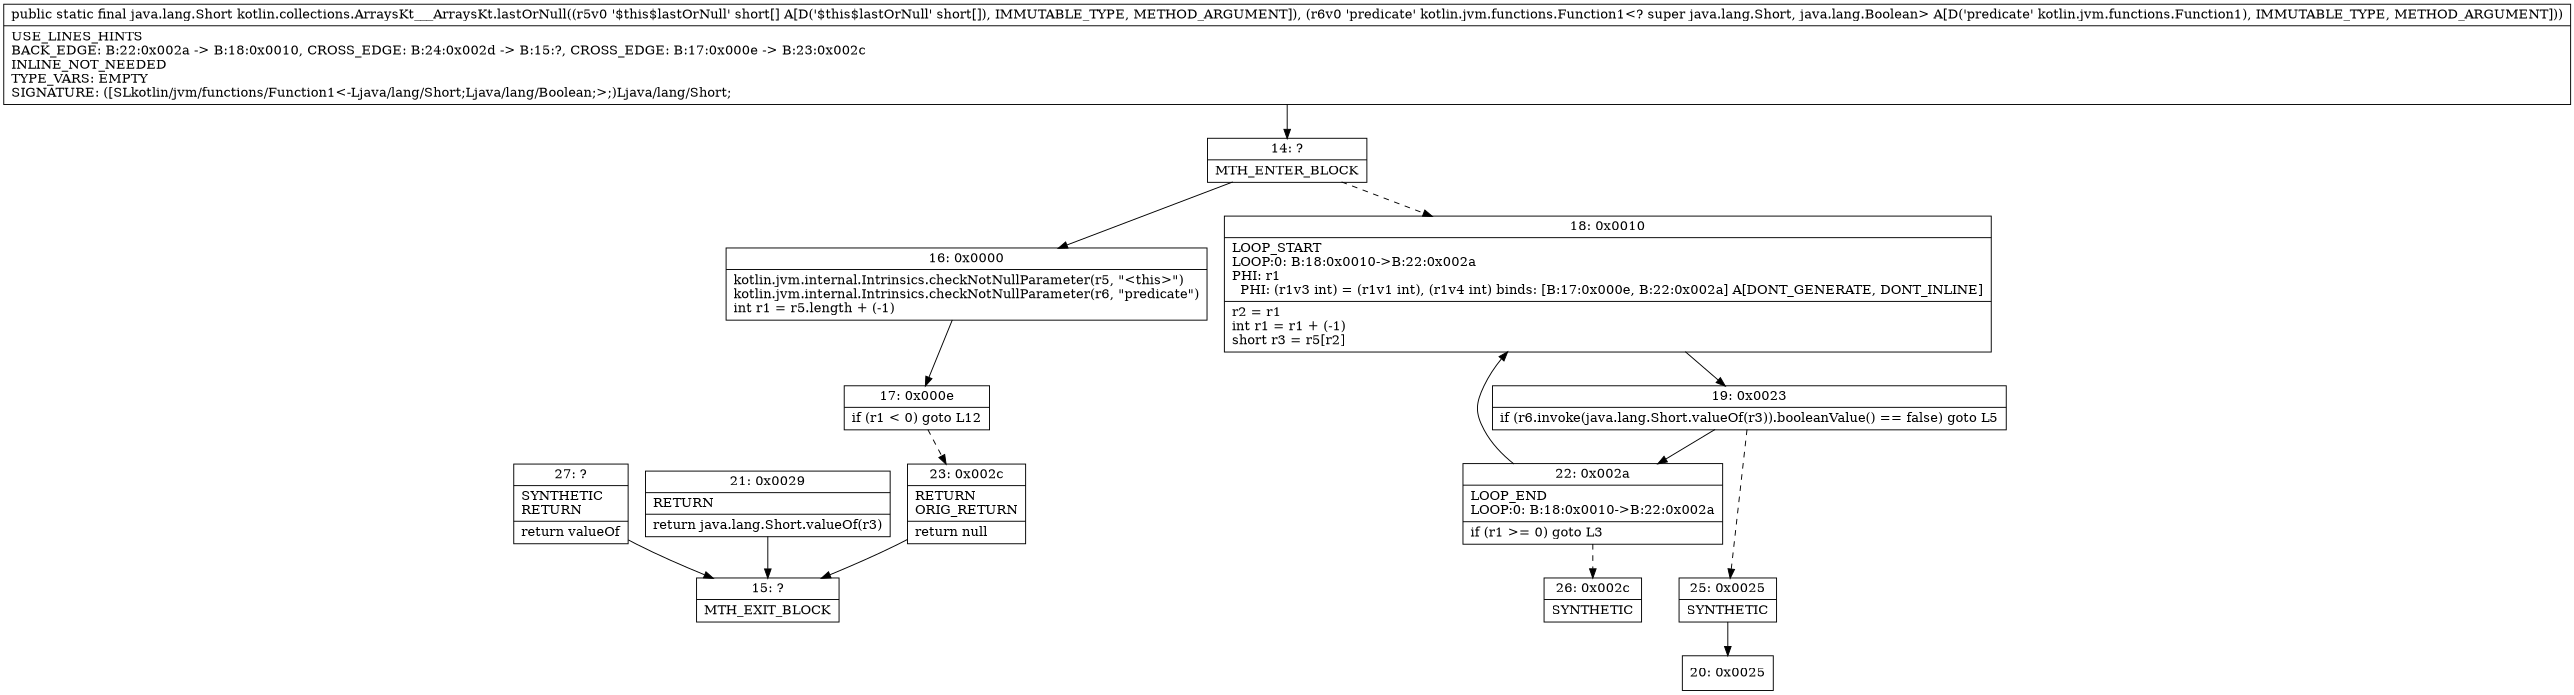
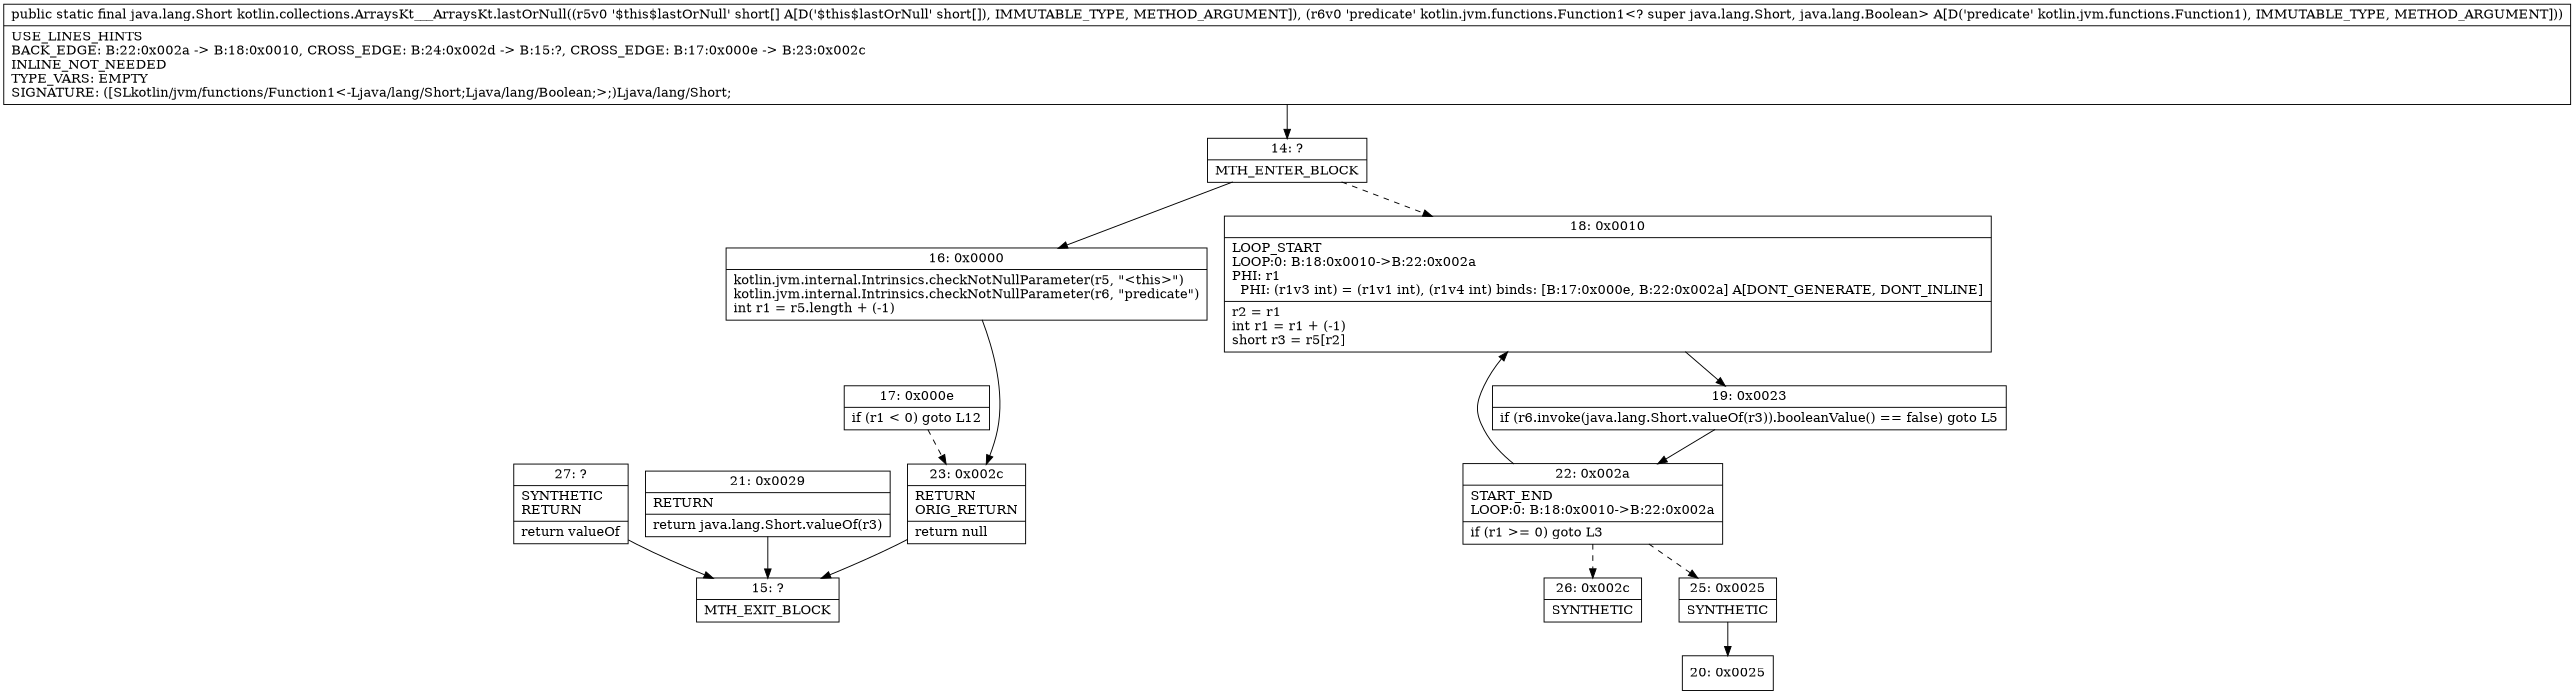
edge "16: 0x0000" -> "17: 0x000e": now "16: 0x0000" -> "23: 0x002c"
node "22: 0x002a": text "LOOP_END" -> "START_END"
edge "19: 0x0023" -> "25: 0x0025": now "22: 0x002a" -> "25: 0x0025"
